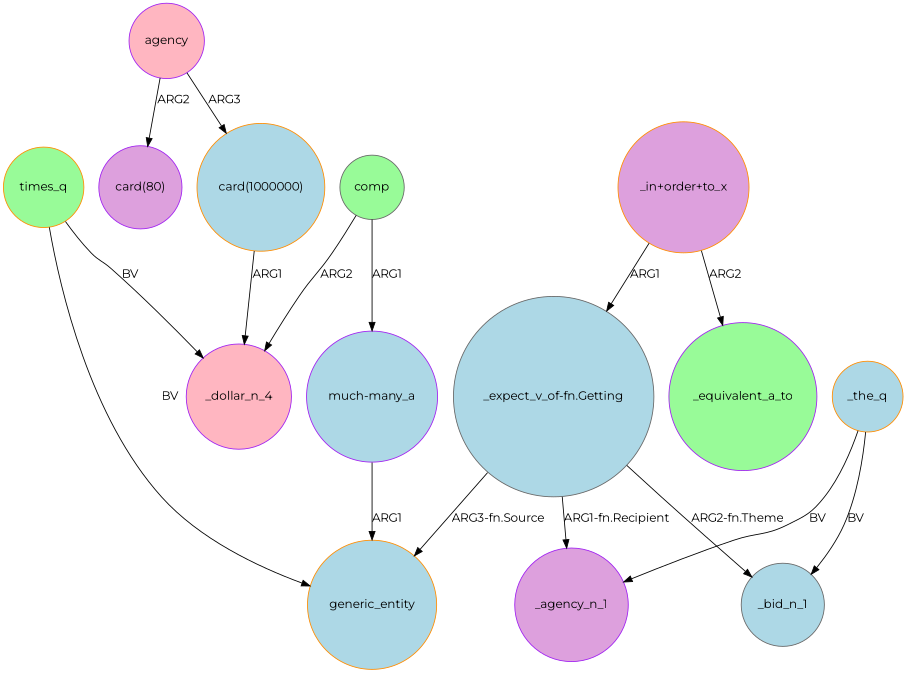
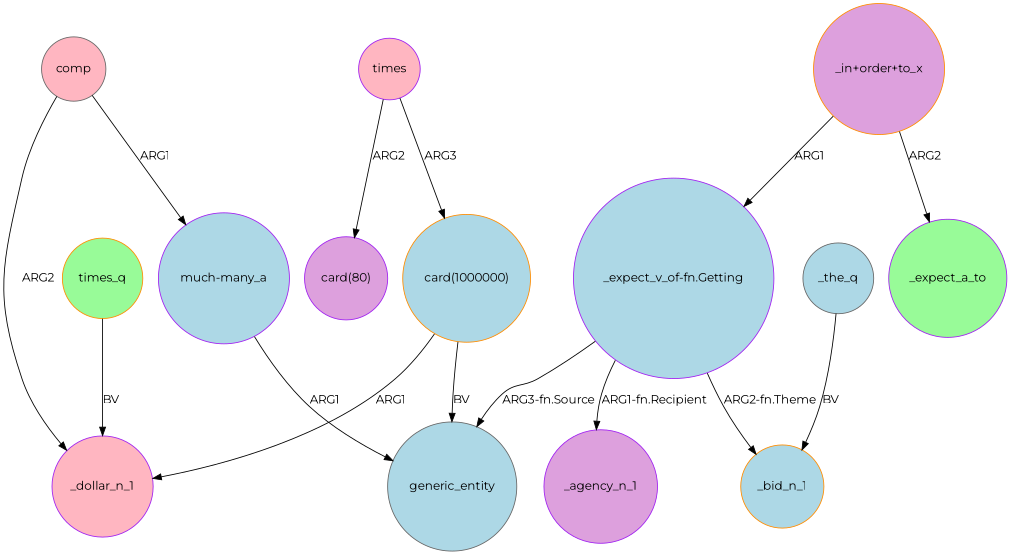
node "agency": label "agency" -> "times"
node "comp": fillcolor palegreen -> lightpink
node "_dollar_n_4": label "_dollar_n_4" -> "_dollar_n_1"
node "_expect_v_of-fn.Getting": color gray40 -> purple
node "_equivalent_a_to": label "_equivalent_a_to" -> "_expect_a_to"
node "_the_q": color darkorange -> gray40
edge "times_q" -> "generic_entity": now "card(1000000)" -> "generic_entity"
edge "_the_q" -> "_agency_n_1": removed, label "BV"
node "generic_entity": color darkorange -> gray40
node "_bid_n_1": color gray40 -> darkorange
